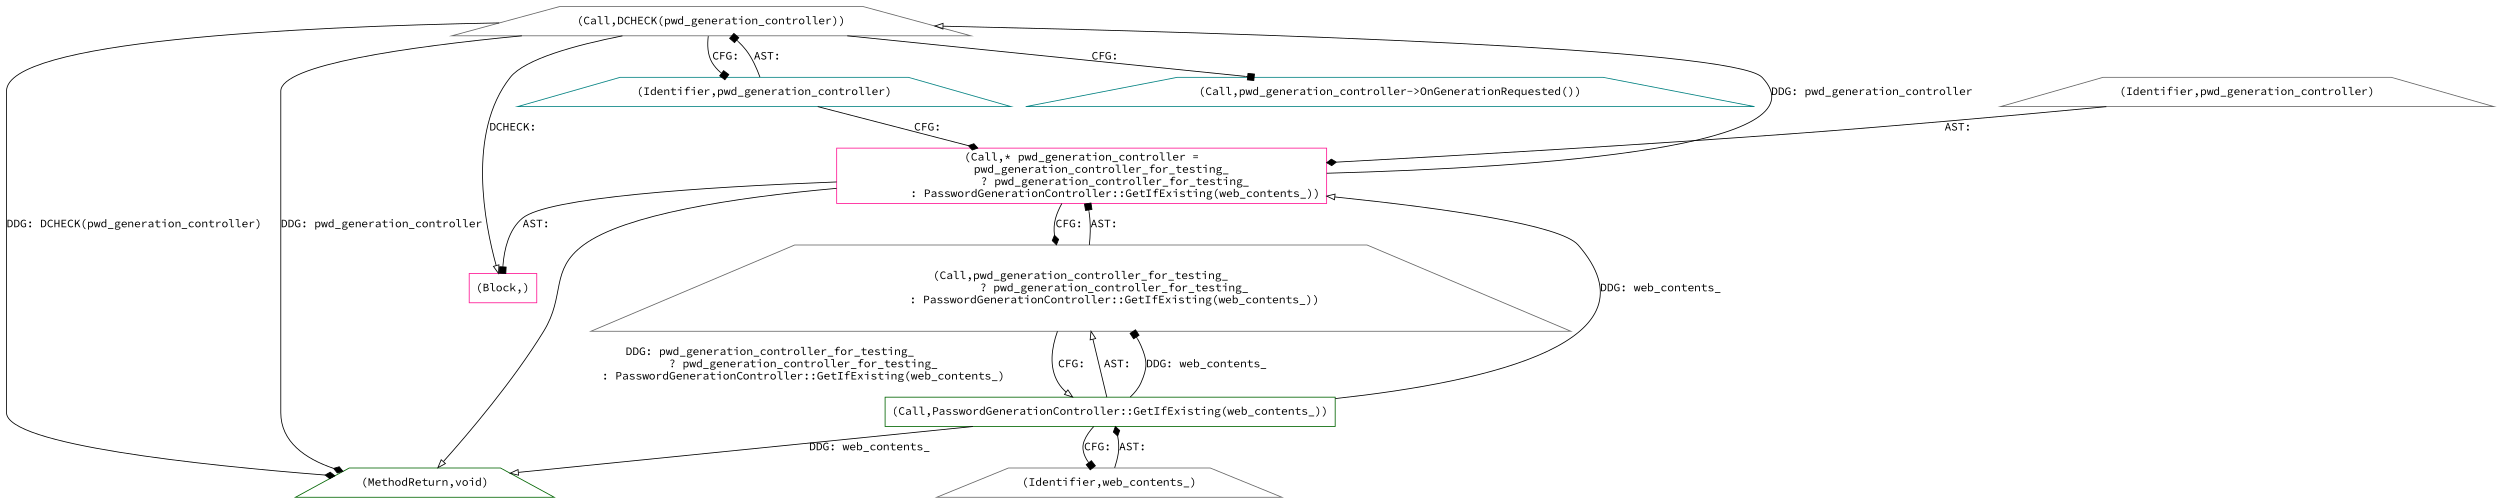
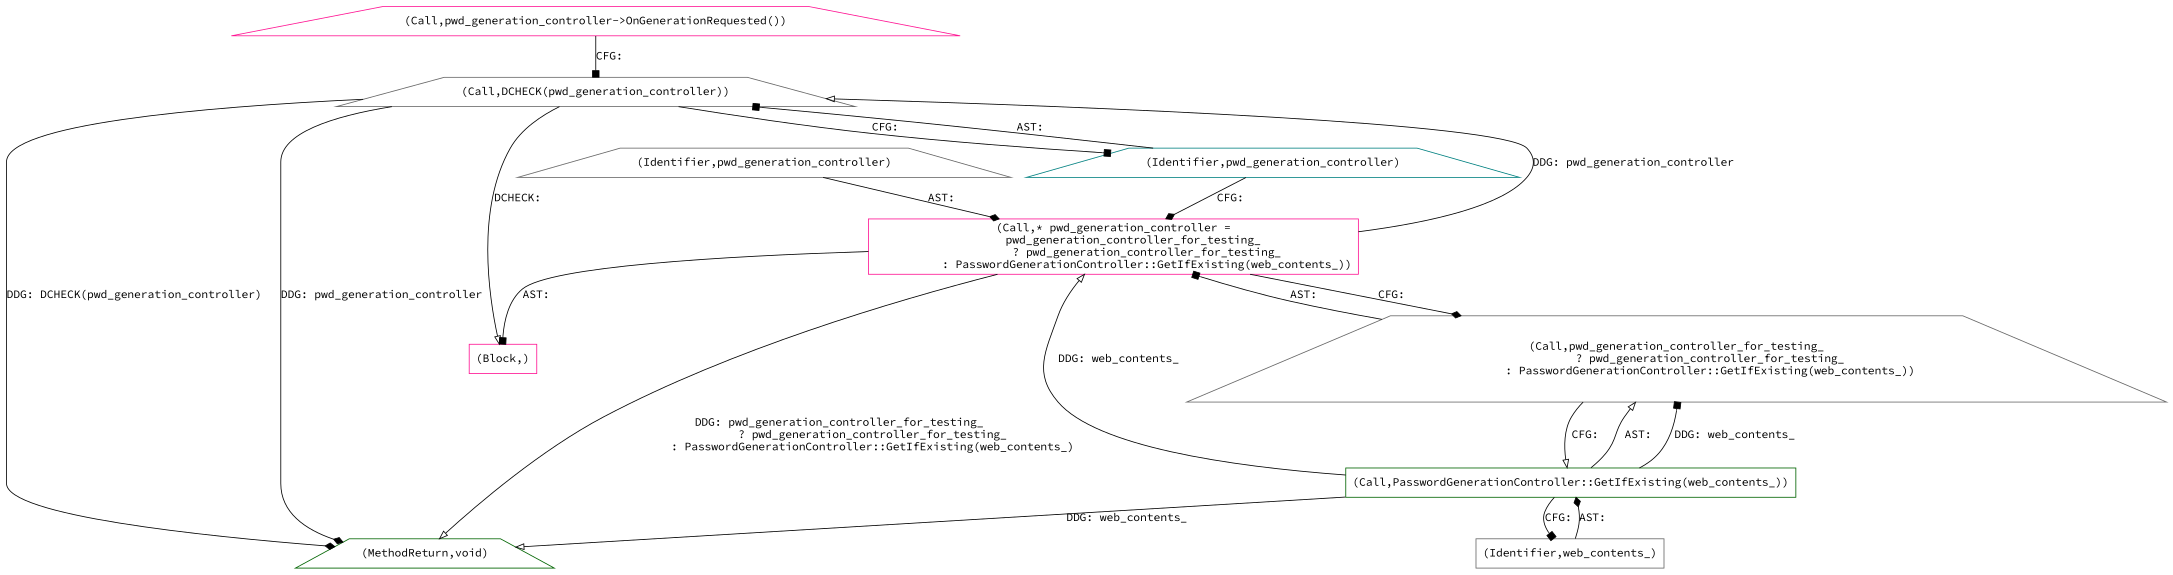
edge "(Call,DCHECK(pwd_generation_controller))" -> "(Call,pwd_generation_controller->OnGenerationRequested())": reversed
node "(Call,pwd_generation_controller->OnGenerationRequested())": color teal -> deeppink
node "(Identifier,web_contents_)": shape trapezium -> box
